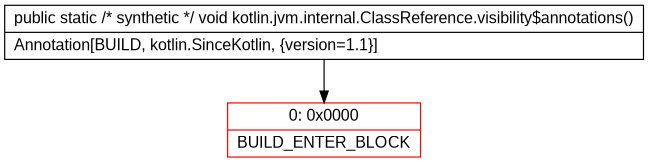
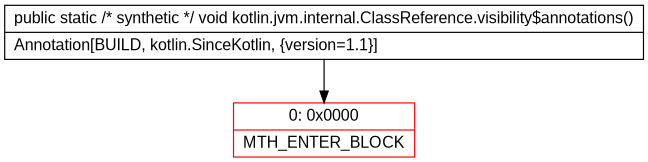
node "0: 0x0000": text "BUILD_ENTER_BLOCK" -> "MTH_ENTER_BLOCK"
